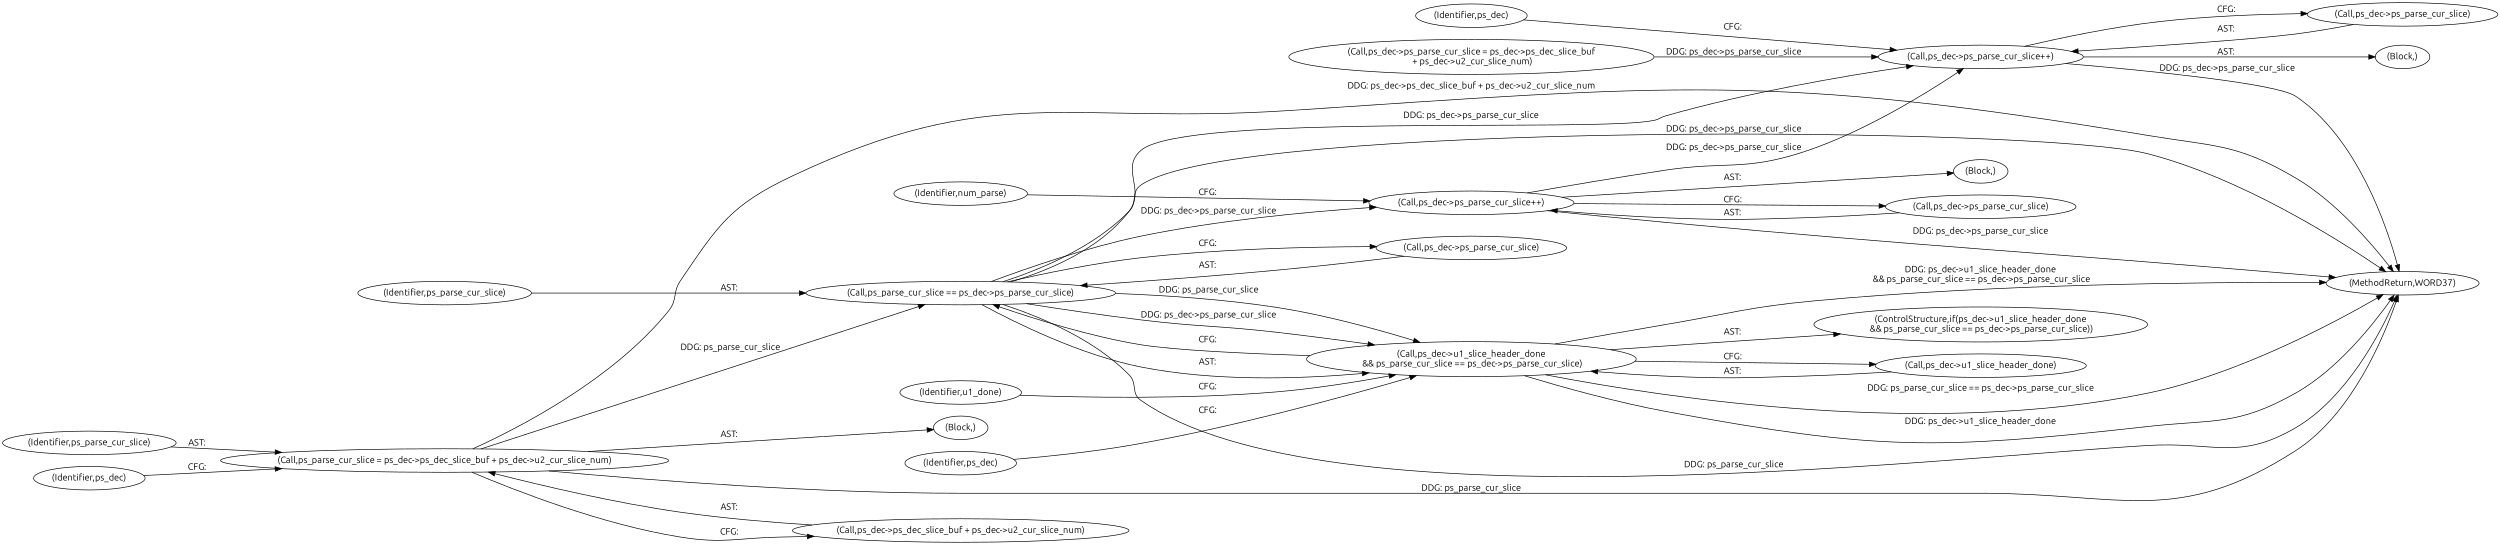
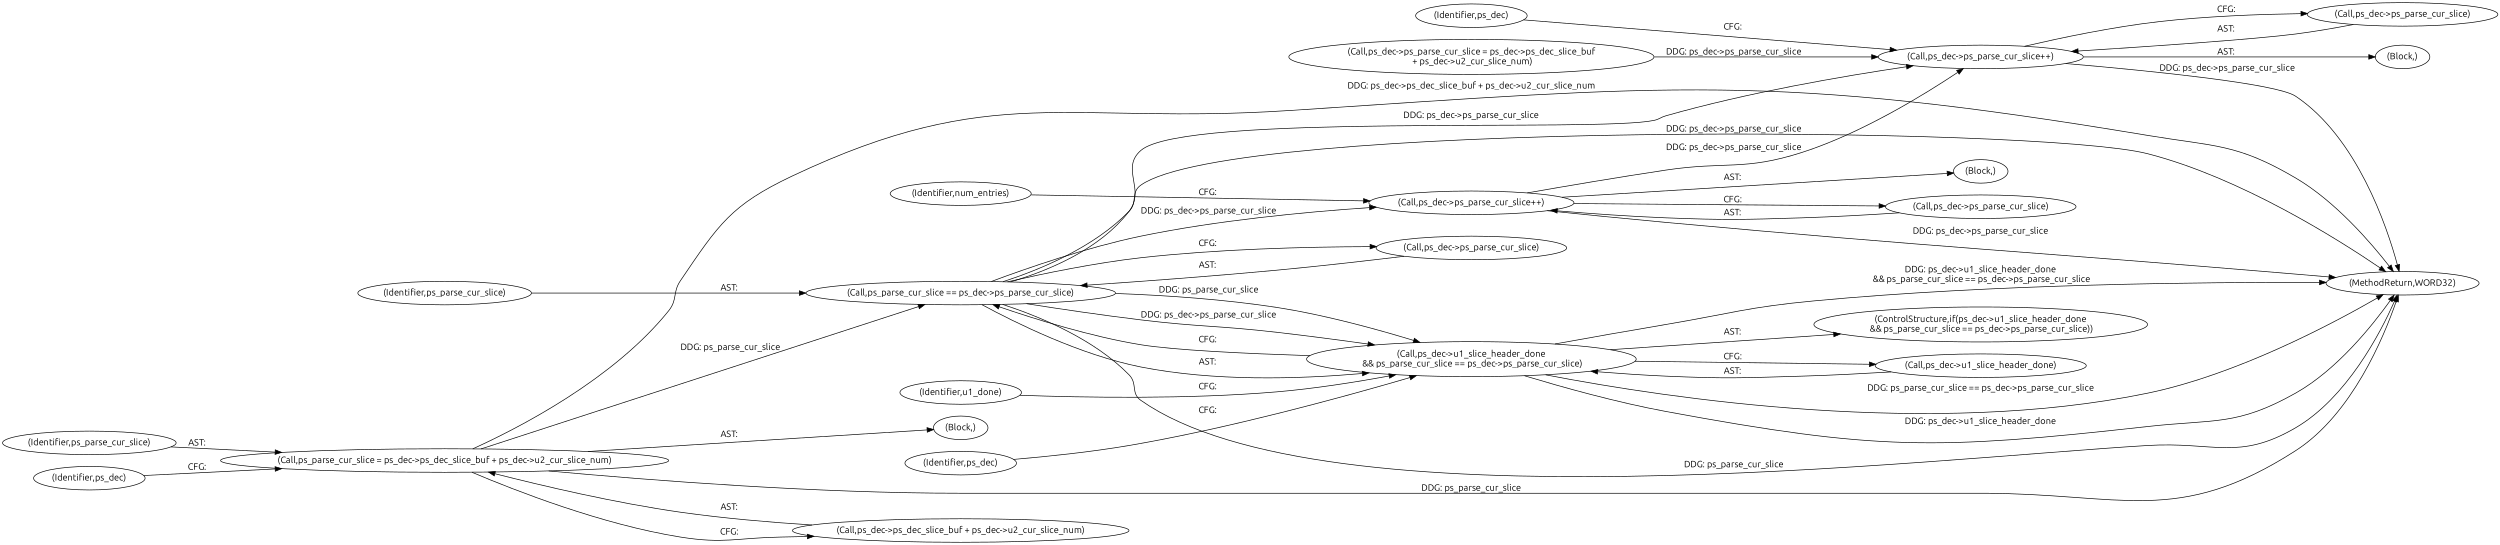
node "(Identifier,num_parse)": label "(Identifier,num_parse)" -> "(Identifier,num_entries)"
node "(MethodReturn,WORD37)": label "(MethodReturn,WORD37)" -> "(MethodReturn,WORD32)"
